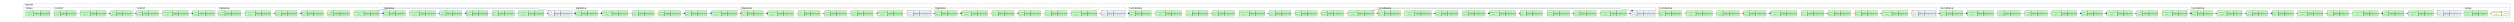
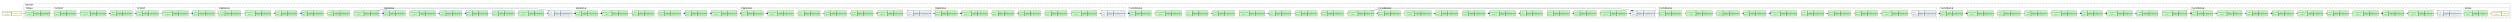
node "input-tensor": added
